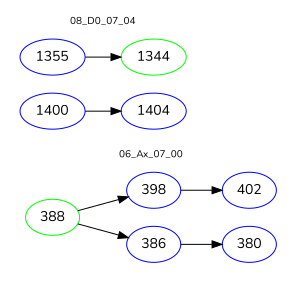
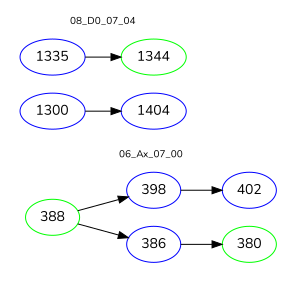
node "1355": label "1355" -> "1335"
node "1400": label "1400" -> "1300"
node "380": color blue -> green
